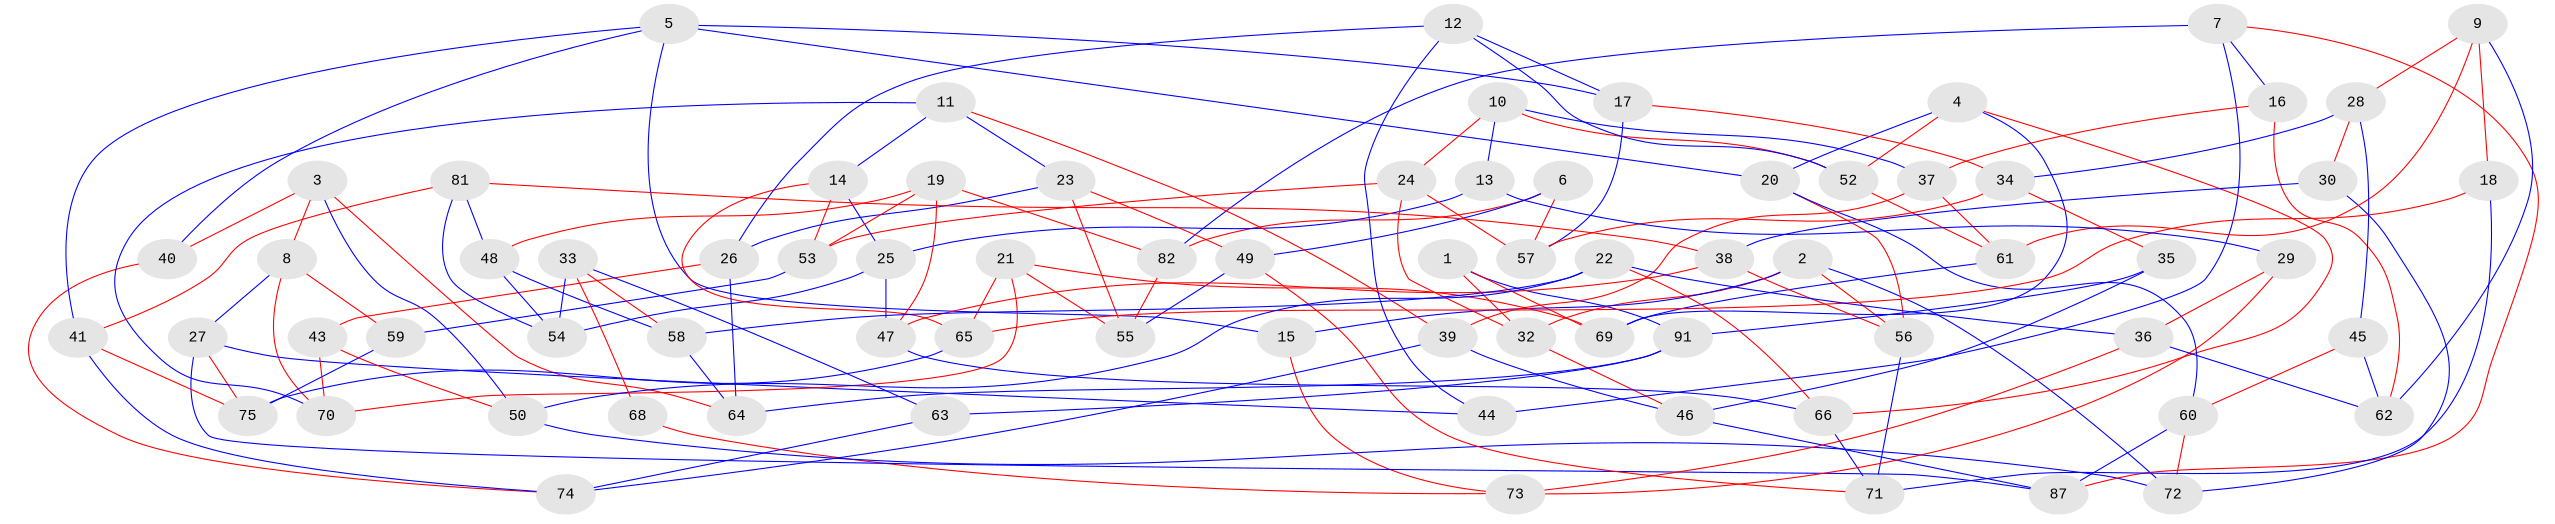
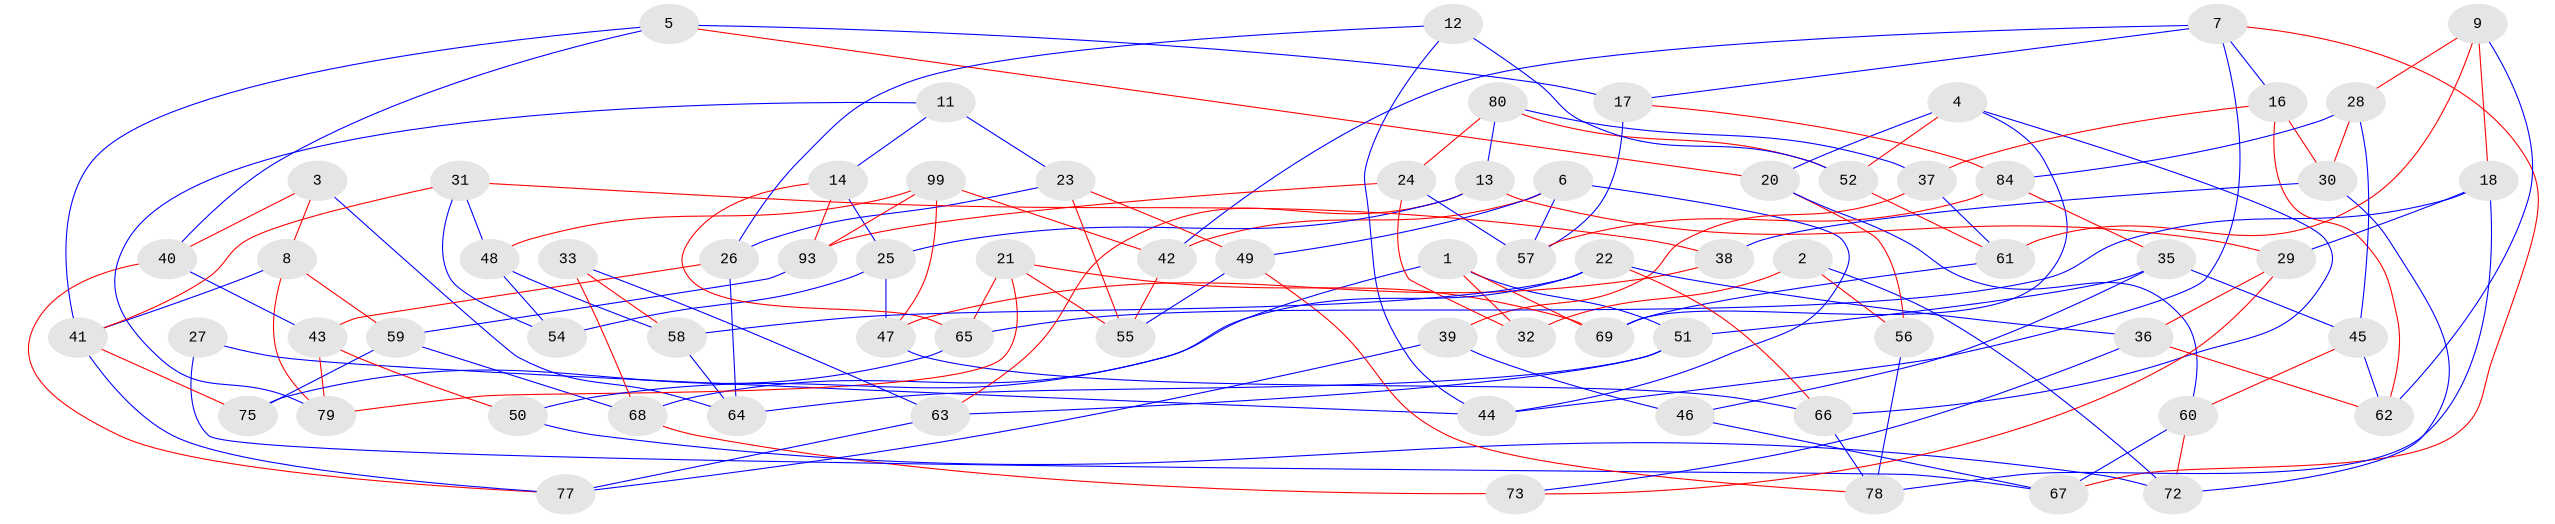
edge "12" -- "17": now "7" -- "17"
edge "5" -- "20": color blue -> red
node "10": label "10" -> "80"
edge "16" -- "30": added
node "81": label "81" -> "31"
node "19": label "19" -> "99"
node "34": label "34" -> "84"
edge "11" -- "39": removed
edge "13" -- "63": added
edge "6" -- "57": color red -> blue
edge "37" -- "61": color red -> blue
edge "18" -- "29": added
edge "24" -- "57": color red -> blue
edge "13" -- "29": color blue -> red
node "53": label "53" -> "93"
node "82": label "82" -> "42"
edge "6" -- "44": added
edge "40" -- "43": added
edge "35" -- "45": added
edge "8" -- "27": now "8" -- "41"
edge "33" -- "54": removed
edge "38" -- "56": removed
edge "18" -- "65": color red -> blue
edge "3" -- "50": removed
edge "4" -- "66": color red -> blue
node "15": removed
node "91": label "91" -> "51"
edge "3" -- "64": color red -> blue
edge "36" -- "62": color blue -> red
edge "27" -- "75": removed
edge "32" -- "46": removed
edge "1" -- "68": added
edge "59" -- "68": added
node "70": label "70" -> "79"
edge "36" -- "73": color red -> blue
node "74": label "74" -> "77"
node "71": label "71" -> "78"
node "87": label "87" -> "67"
